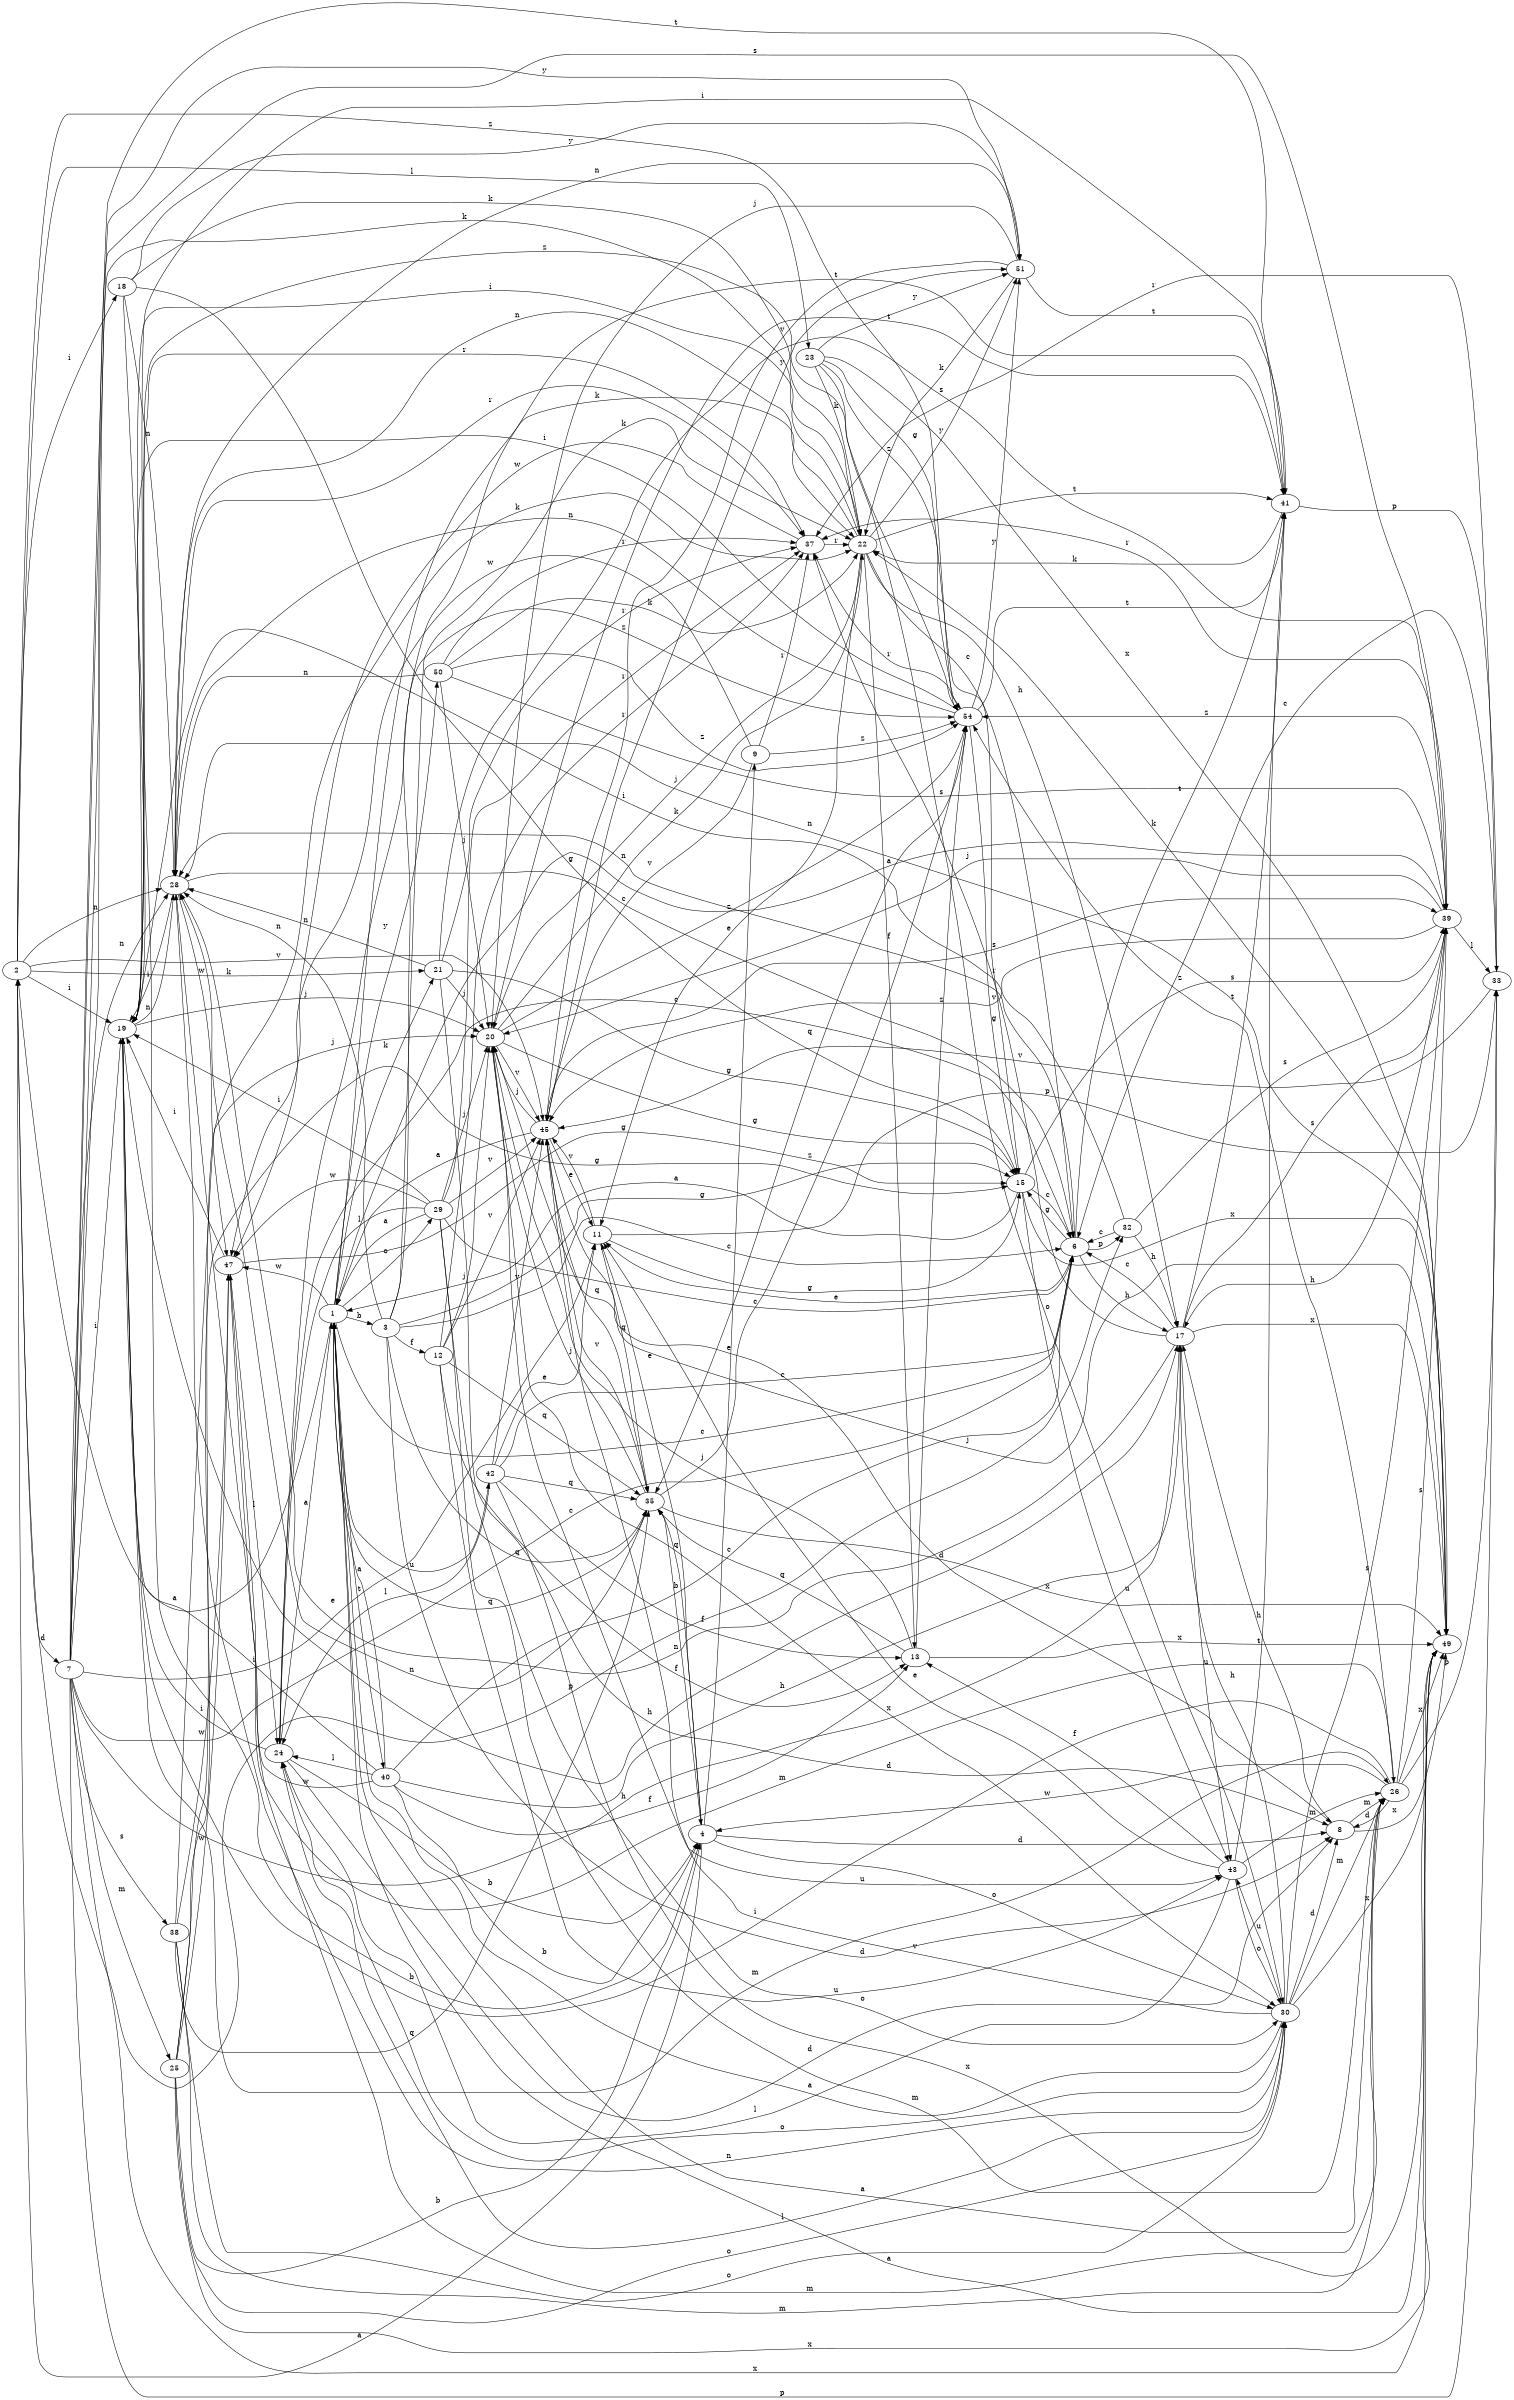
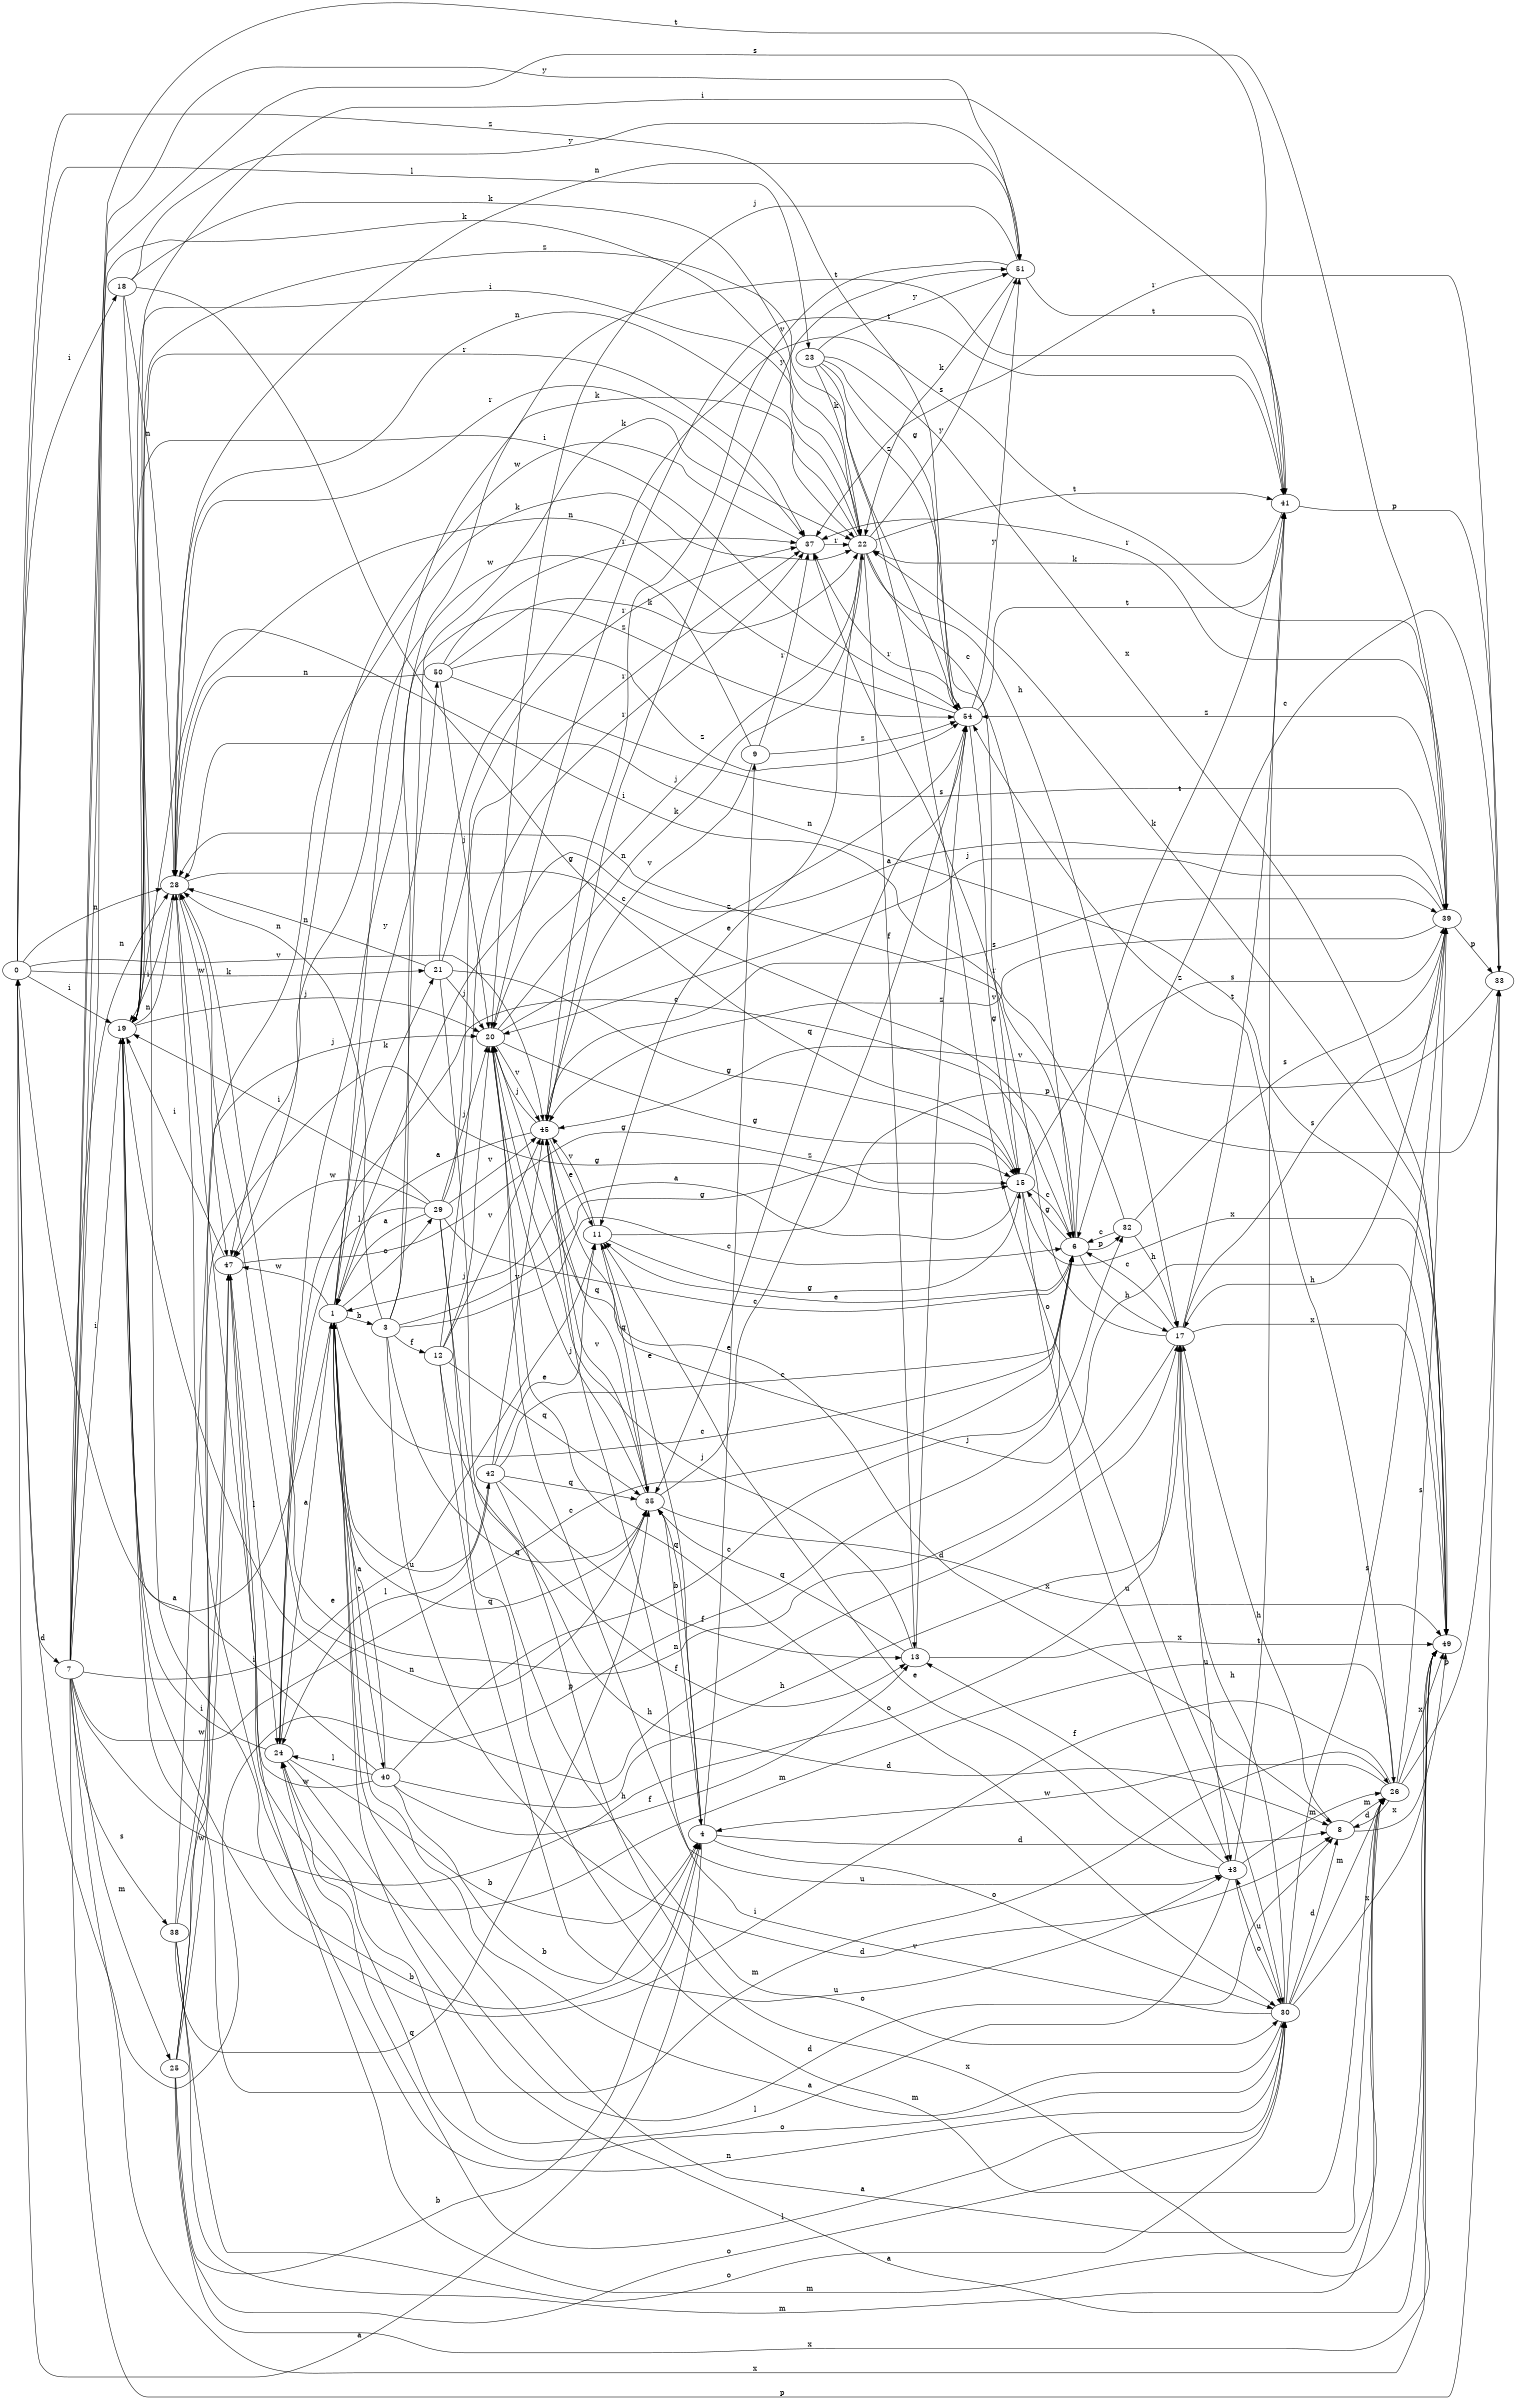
edge "39" -> "33": label "l" -> "p"
node "2": label "2" -> "0"
edge "20" -> "30": label "x" -> "o"
